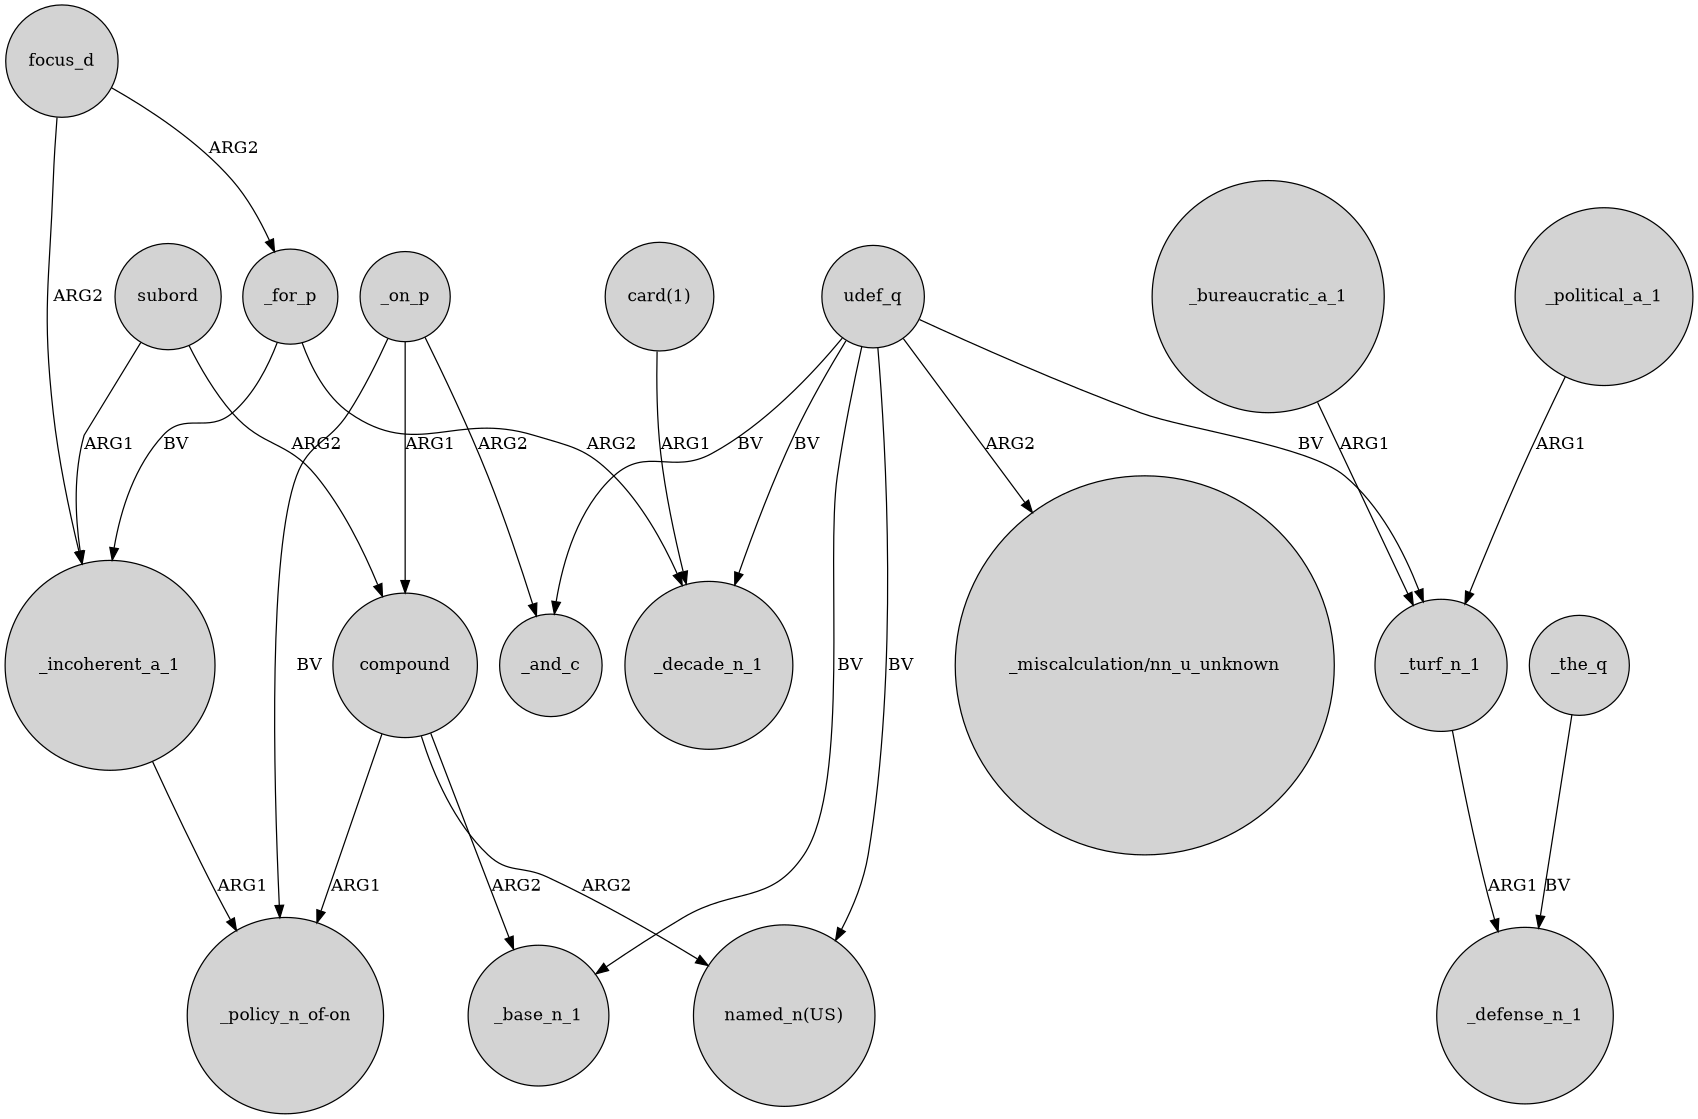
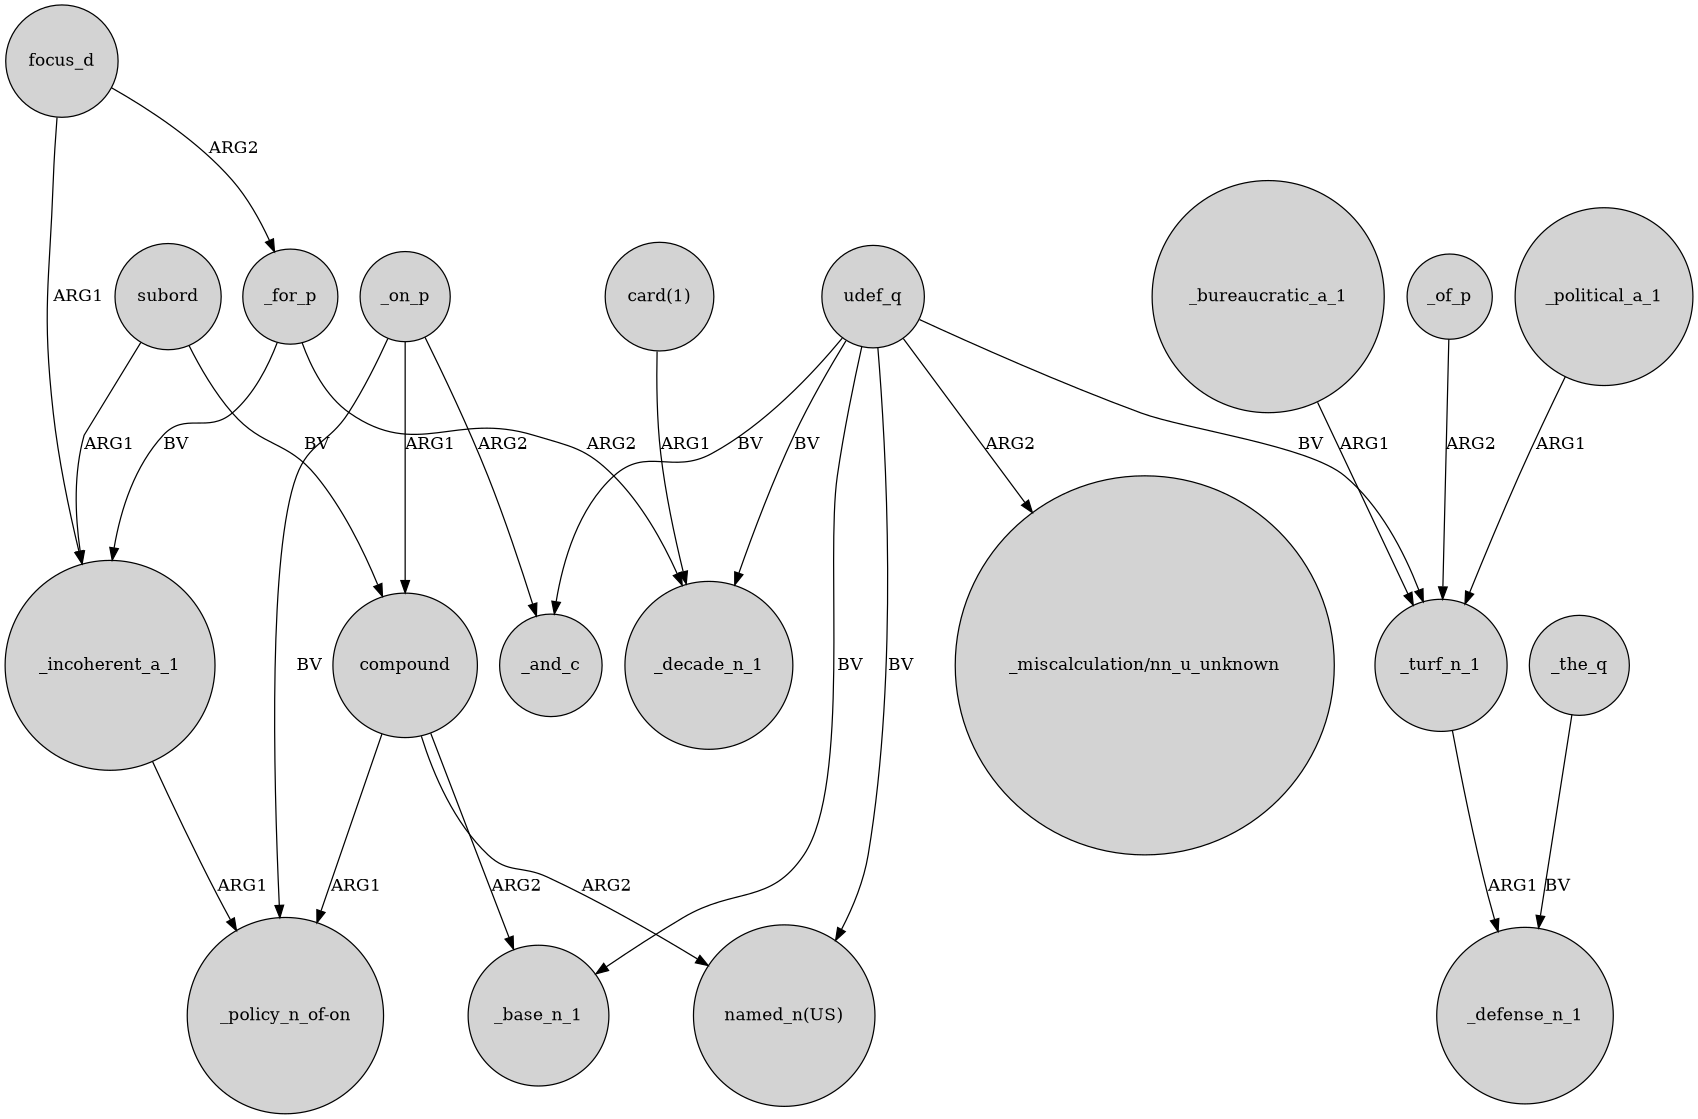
edge "focus_d" -> "_incoherent_a_1": label "ARG2" -> "ARG1"
node "_of_p": added
edge "subord" -> "compound": label "ARG2" -> "BV"
